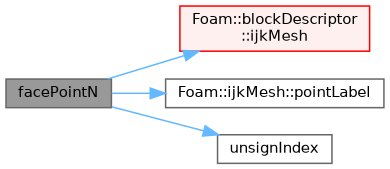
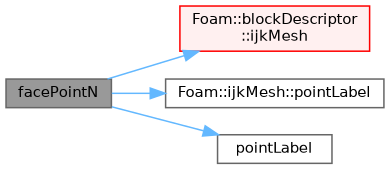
node "unsignIndex": label "unsignIndex" -> "pointLabel"
